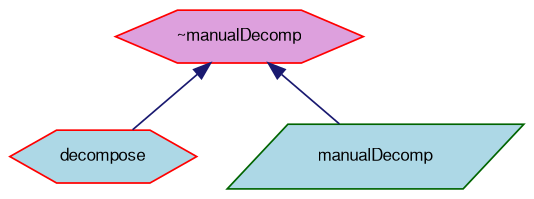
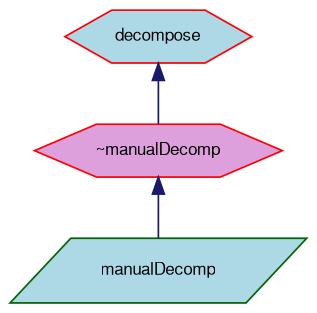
edge "decompose" -> "~manualDecomp": reversed
